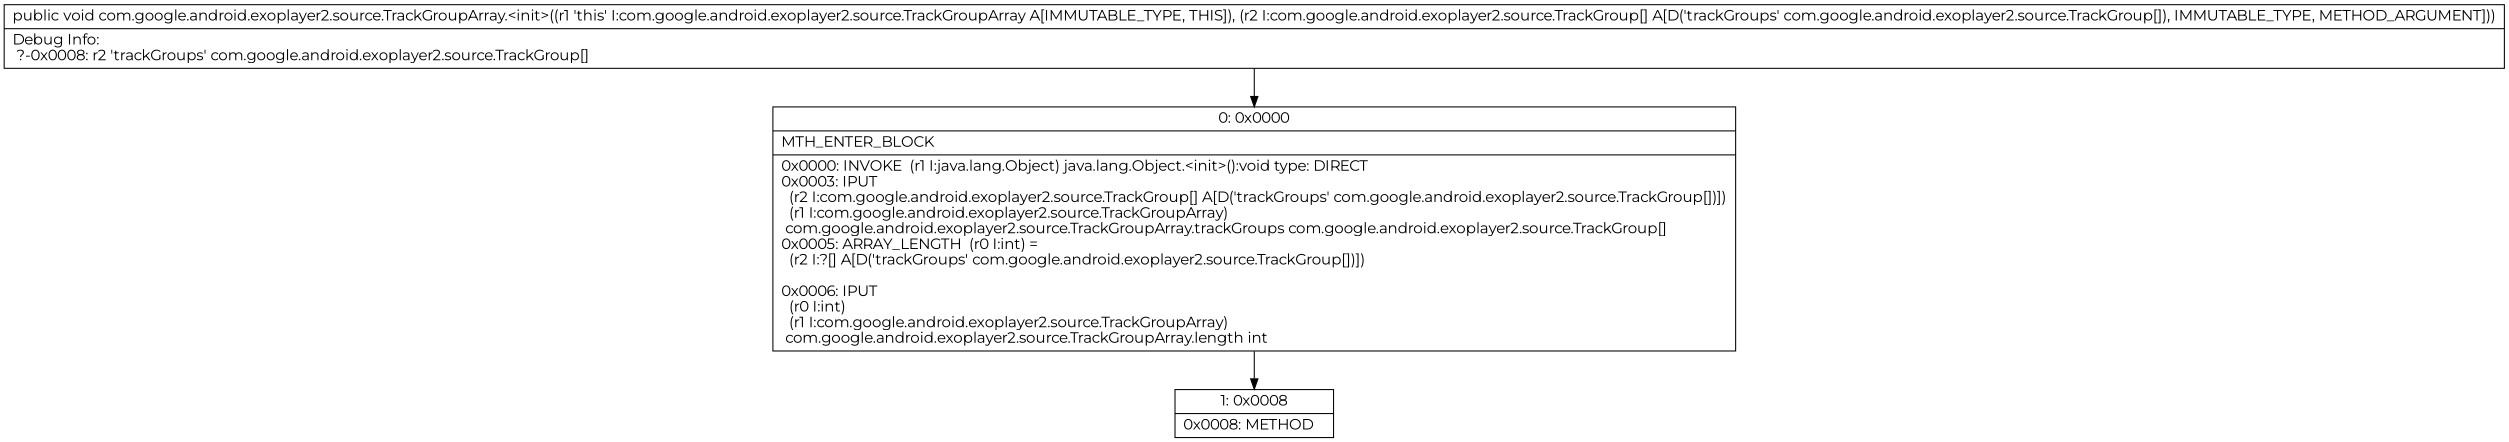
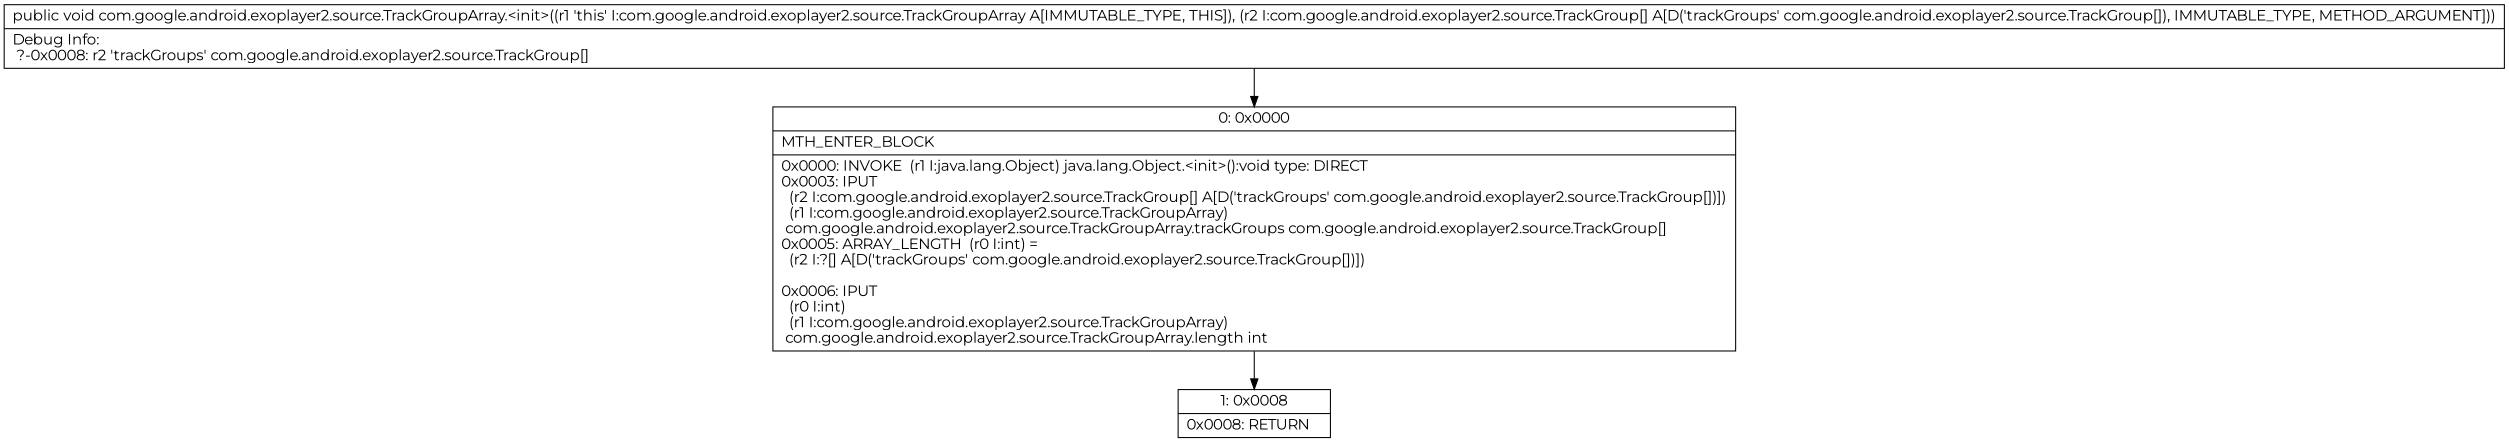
node "1: 0x0008": text "0x0008: METHOD" -> "0x0008: RETURN"
